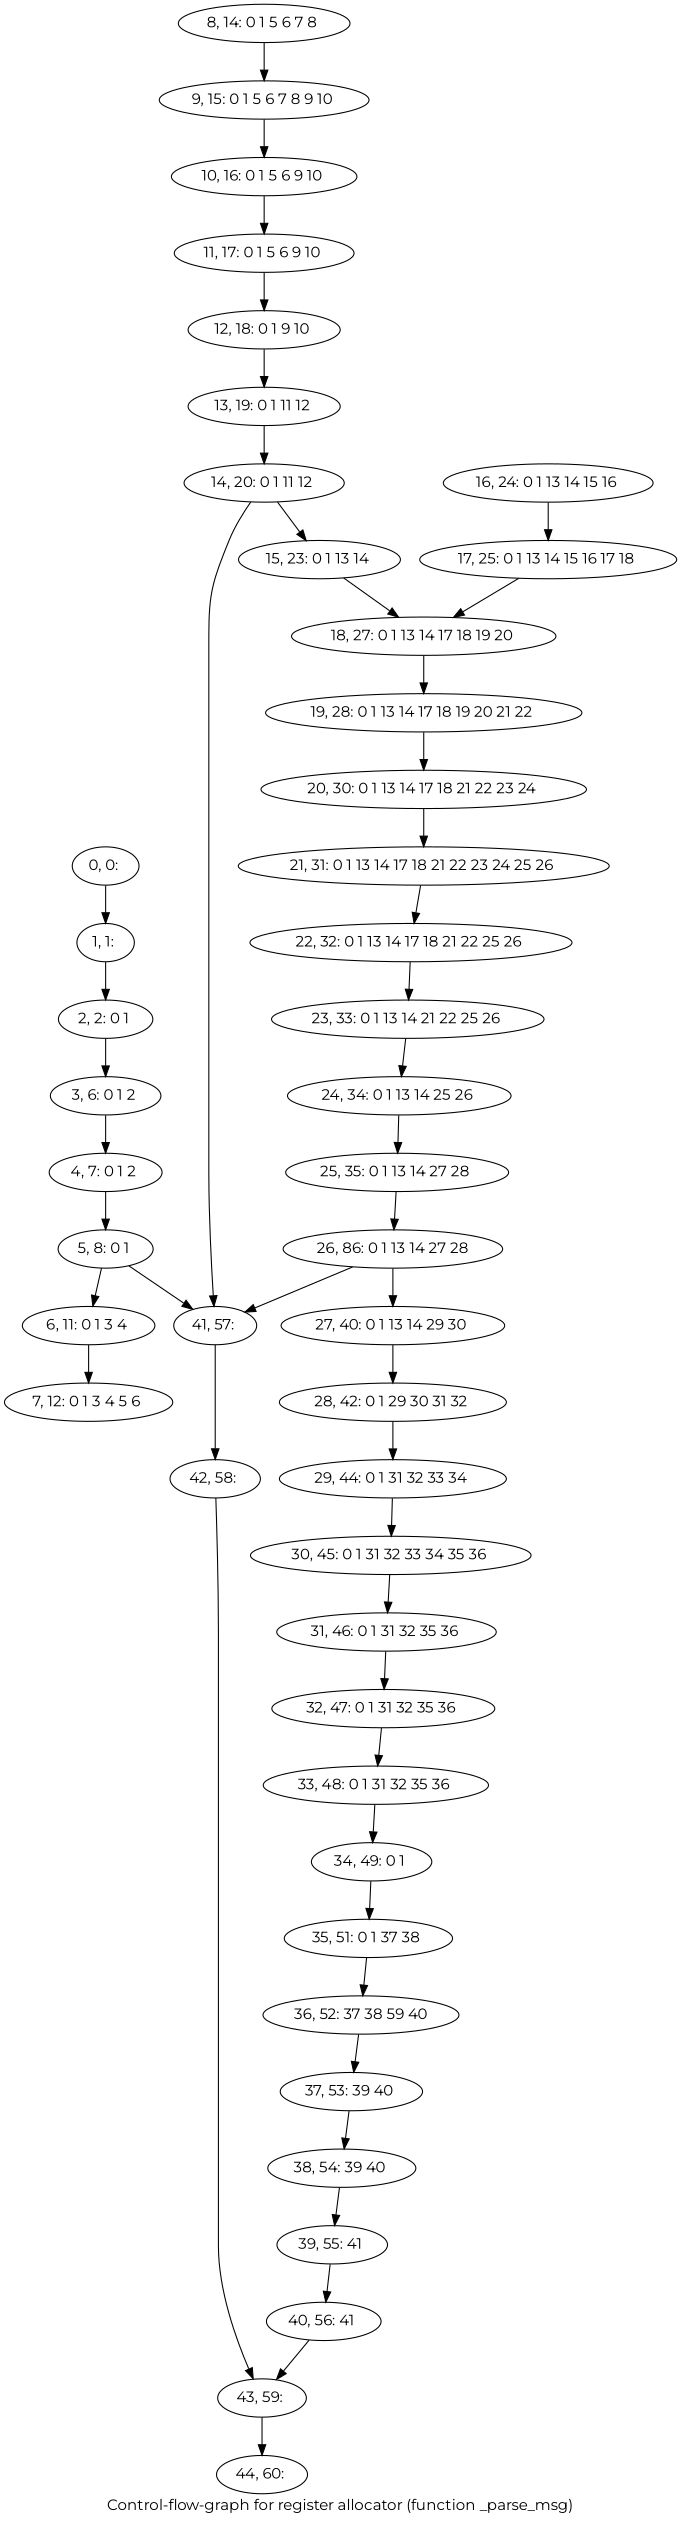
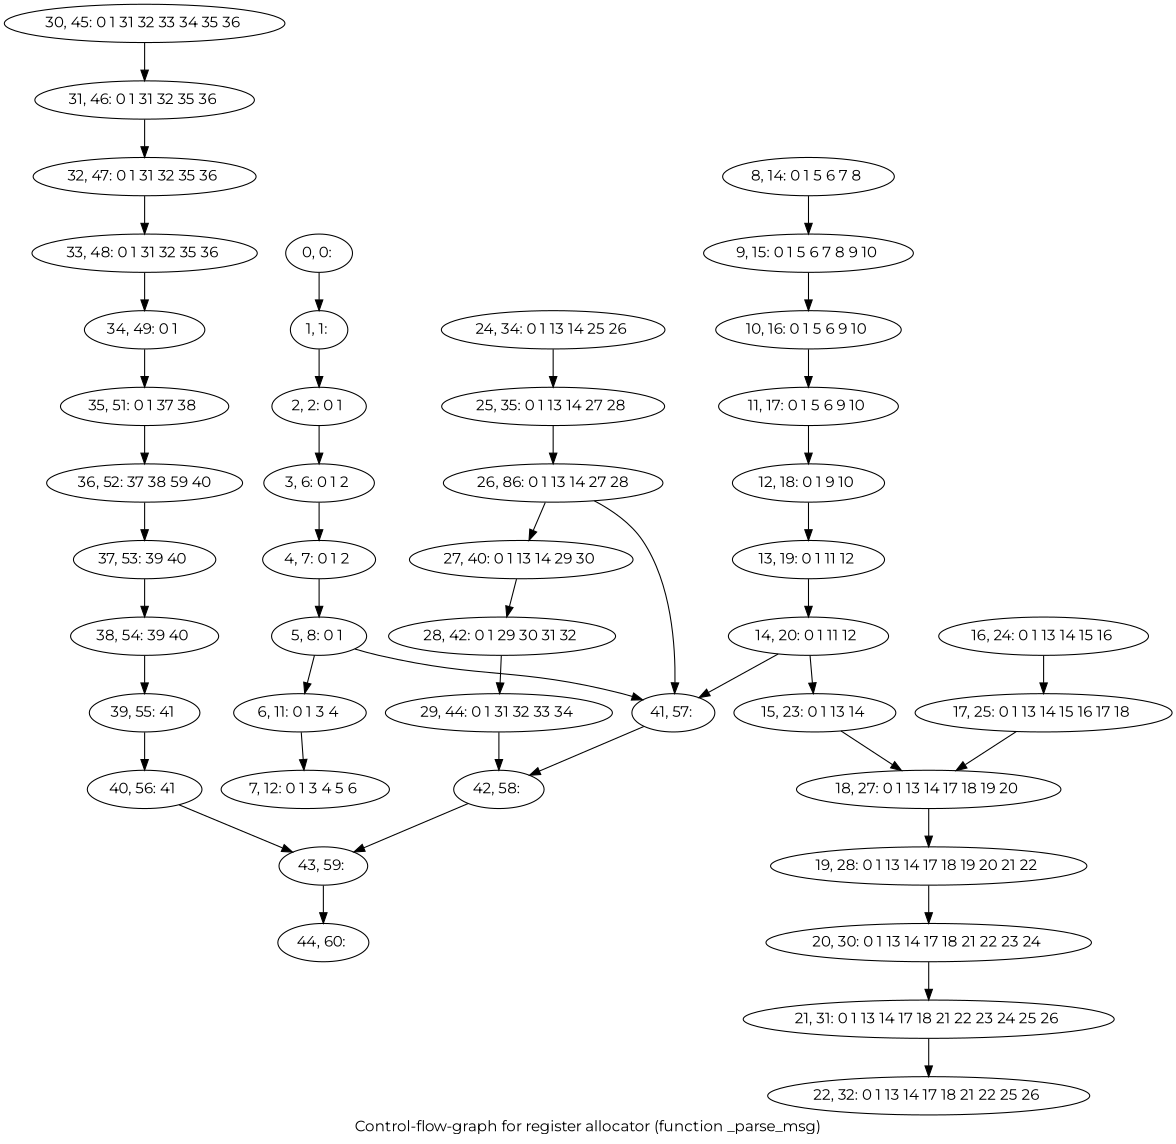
node "23, 33: 0 1 13 14 21 22 25 26": removed
edge "29, 44: 0 1 31 32 33 34" -> "30, 45: 0 1 31 32 33 34 35 36": now "29, 44: 0 1 31 32 33 34" -> "42, 58:"
